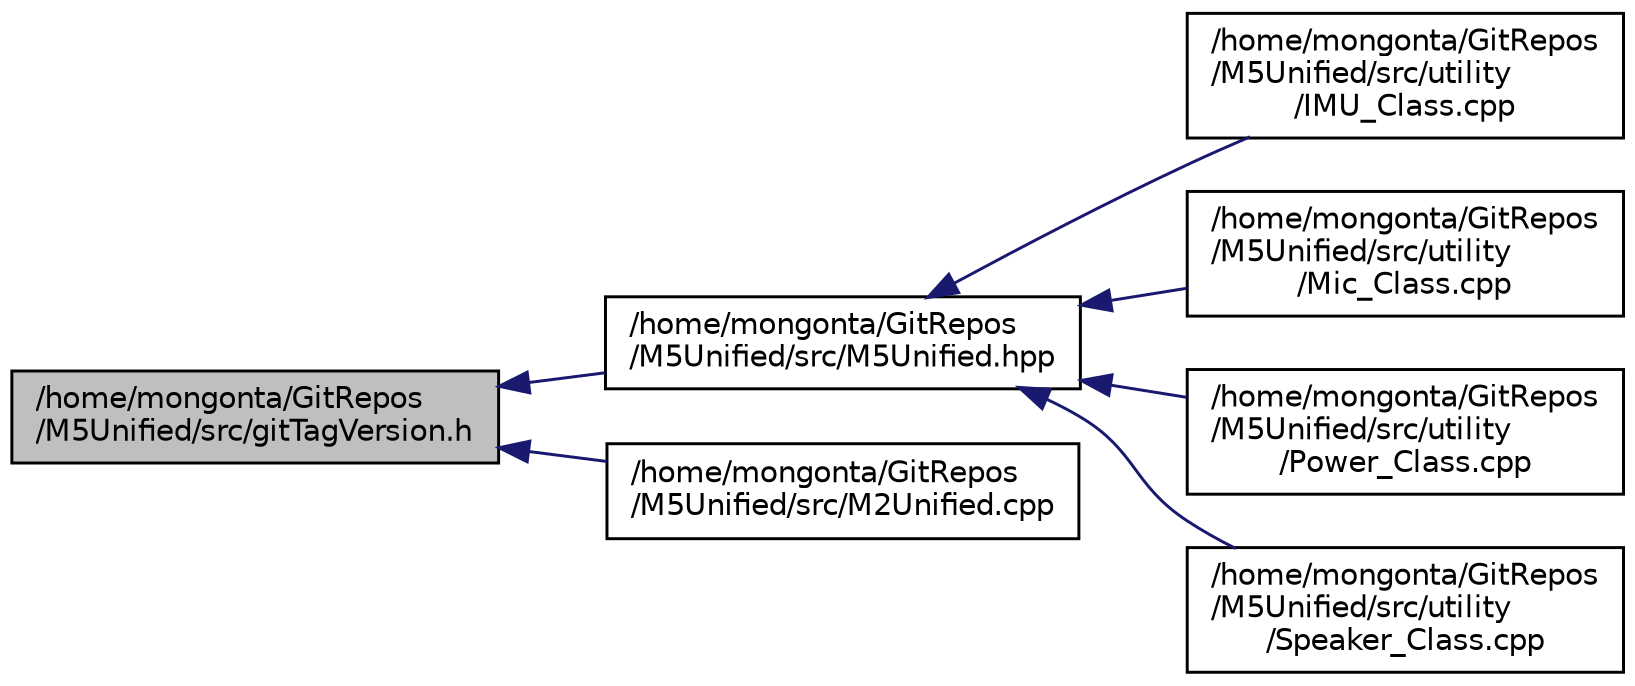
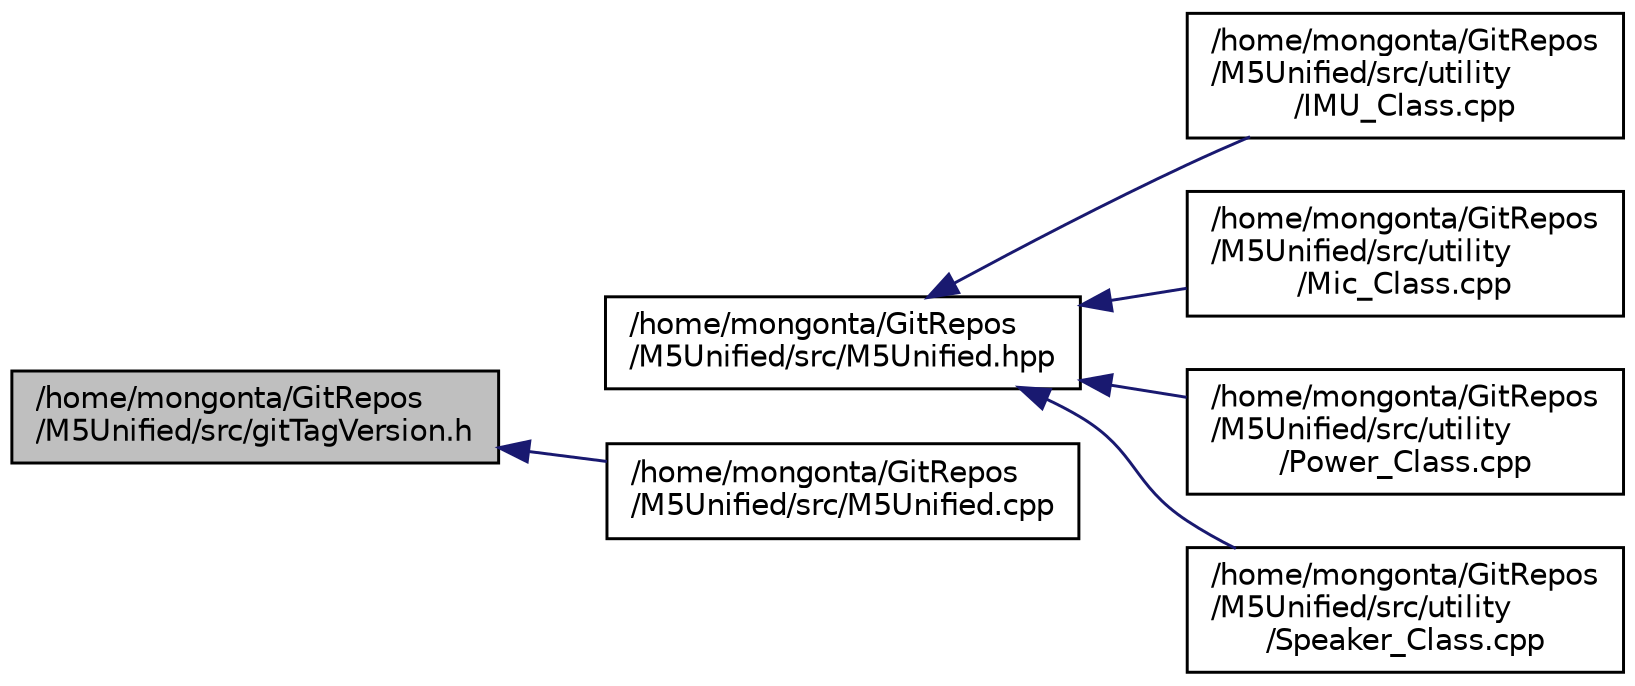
edge "/home/mongonta/GitRepos /M5Unified/src/M5Unified.hpp" -> "/home/mongonta/GitRepos /M5Unified/src/gitTagVersion.h": removed
node "/home/mongonta/GitRepos /M5Unified/src/M2Unified.cpp": label "/home/mongonta/GitRepos /M5Unified/src/M2Unified.cpp" -> "/home/mongonta/GitRepos /M5Unified/src/M5Unified.cpp"
